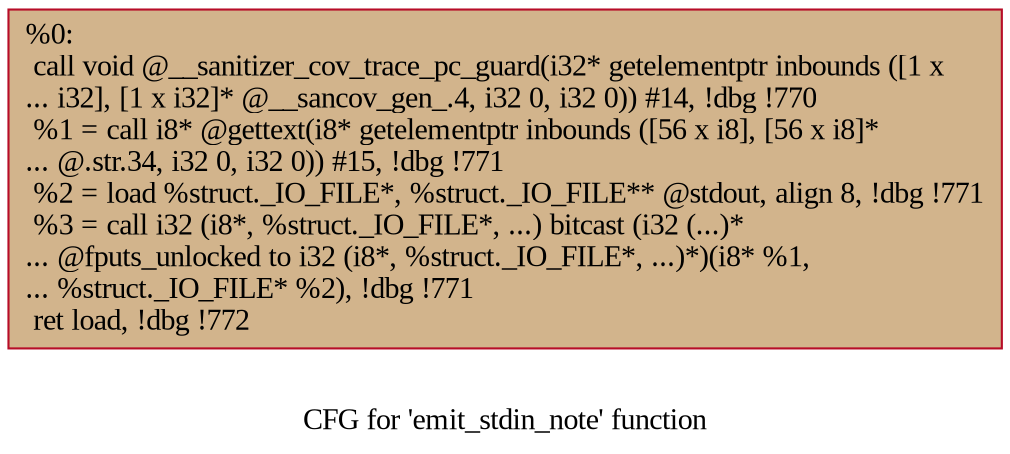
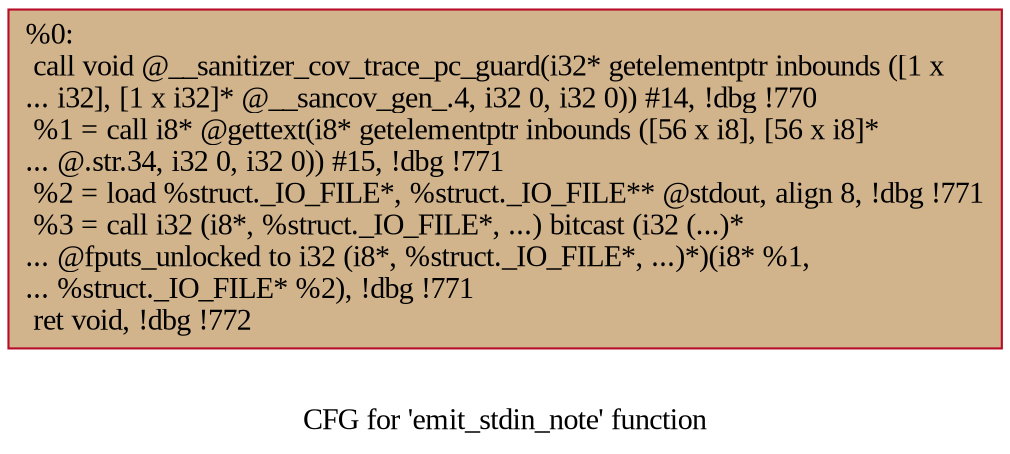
node "%0:": text "ret load, !dbg !772" -> "ret void, !dbg !772"
